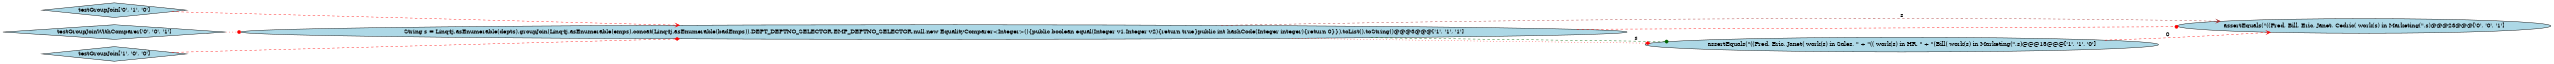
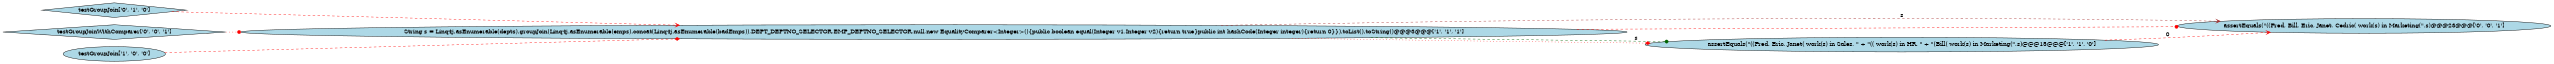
node "testGroupJoin['1', '0', '0']": shape diamond -> ellipse
